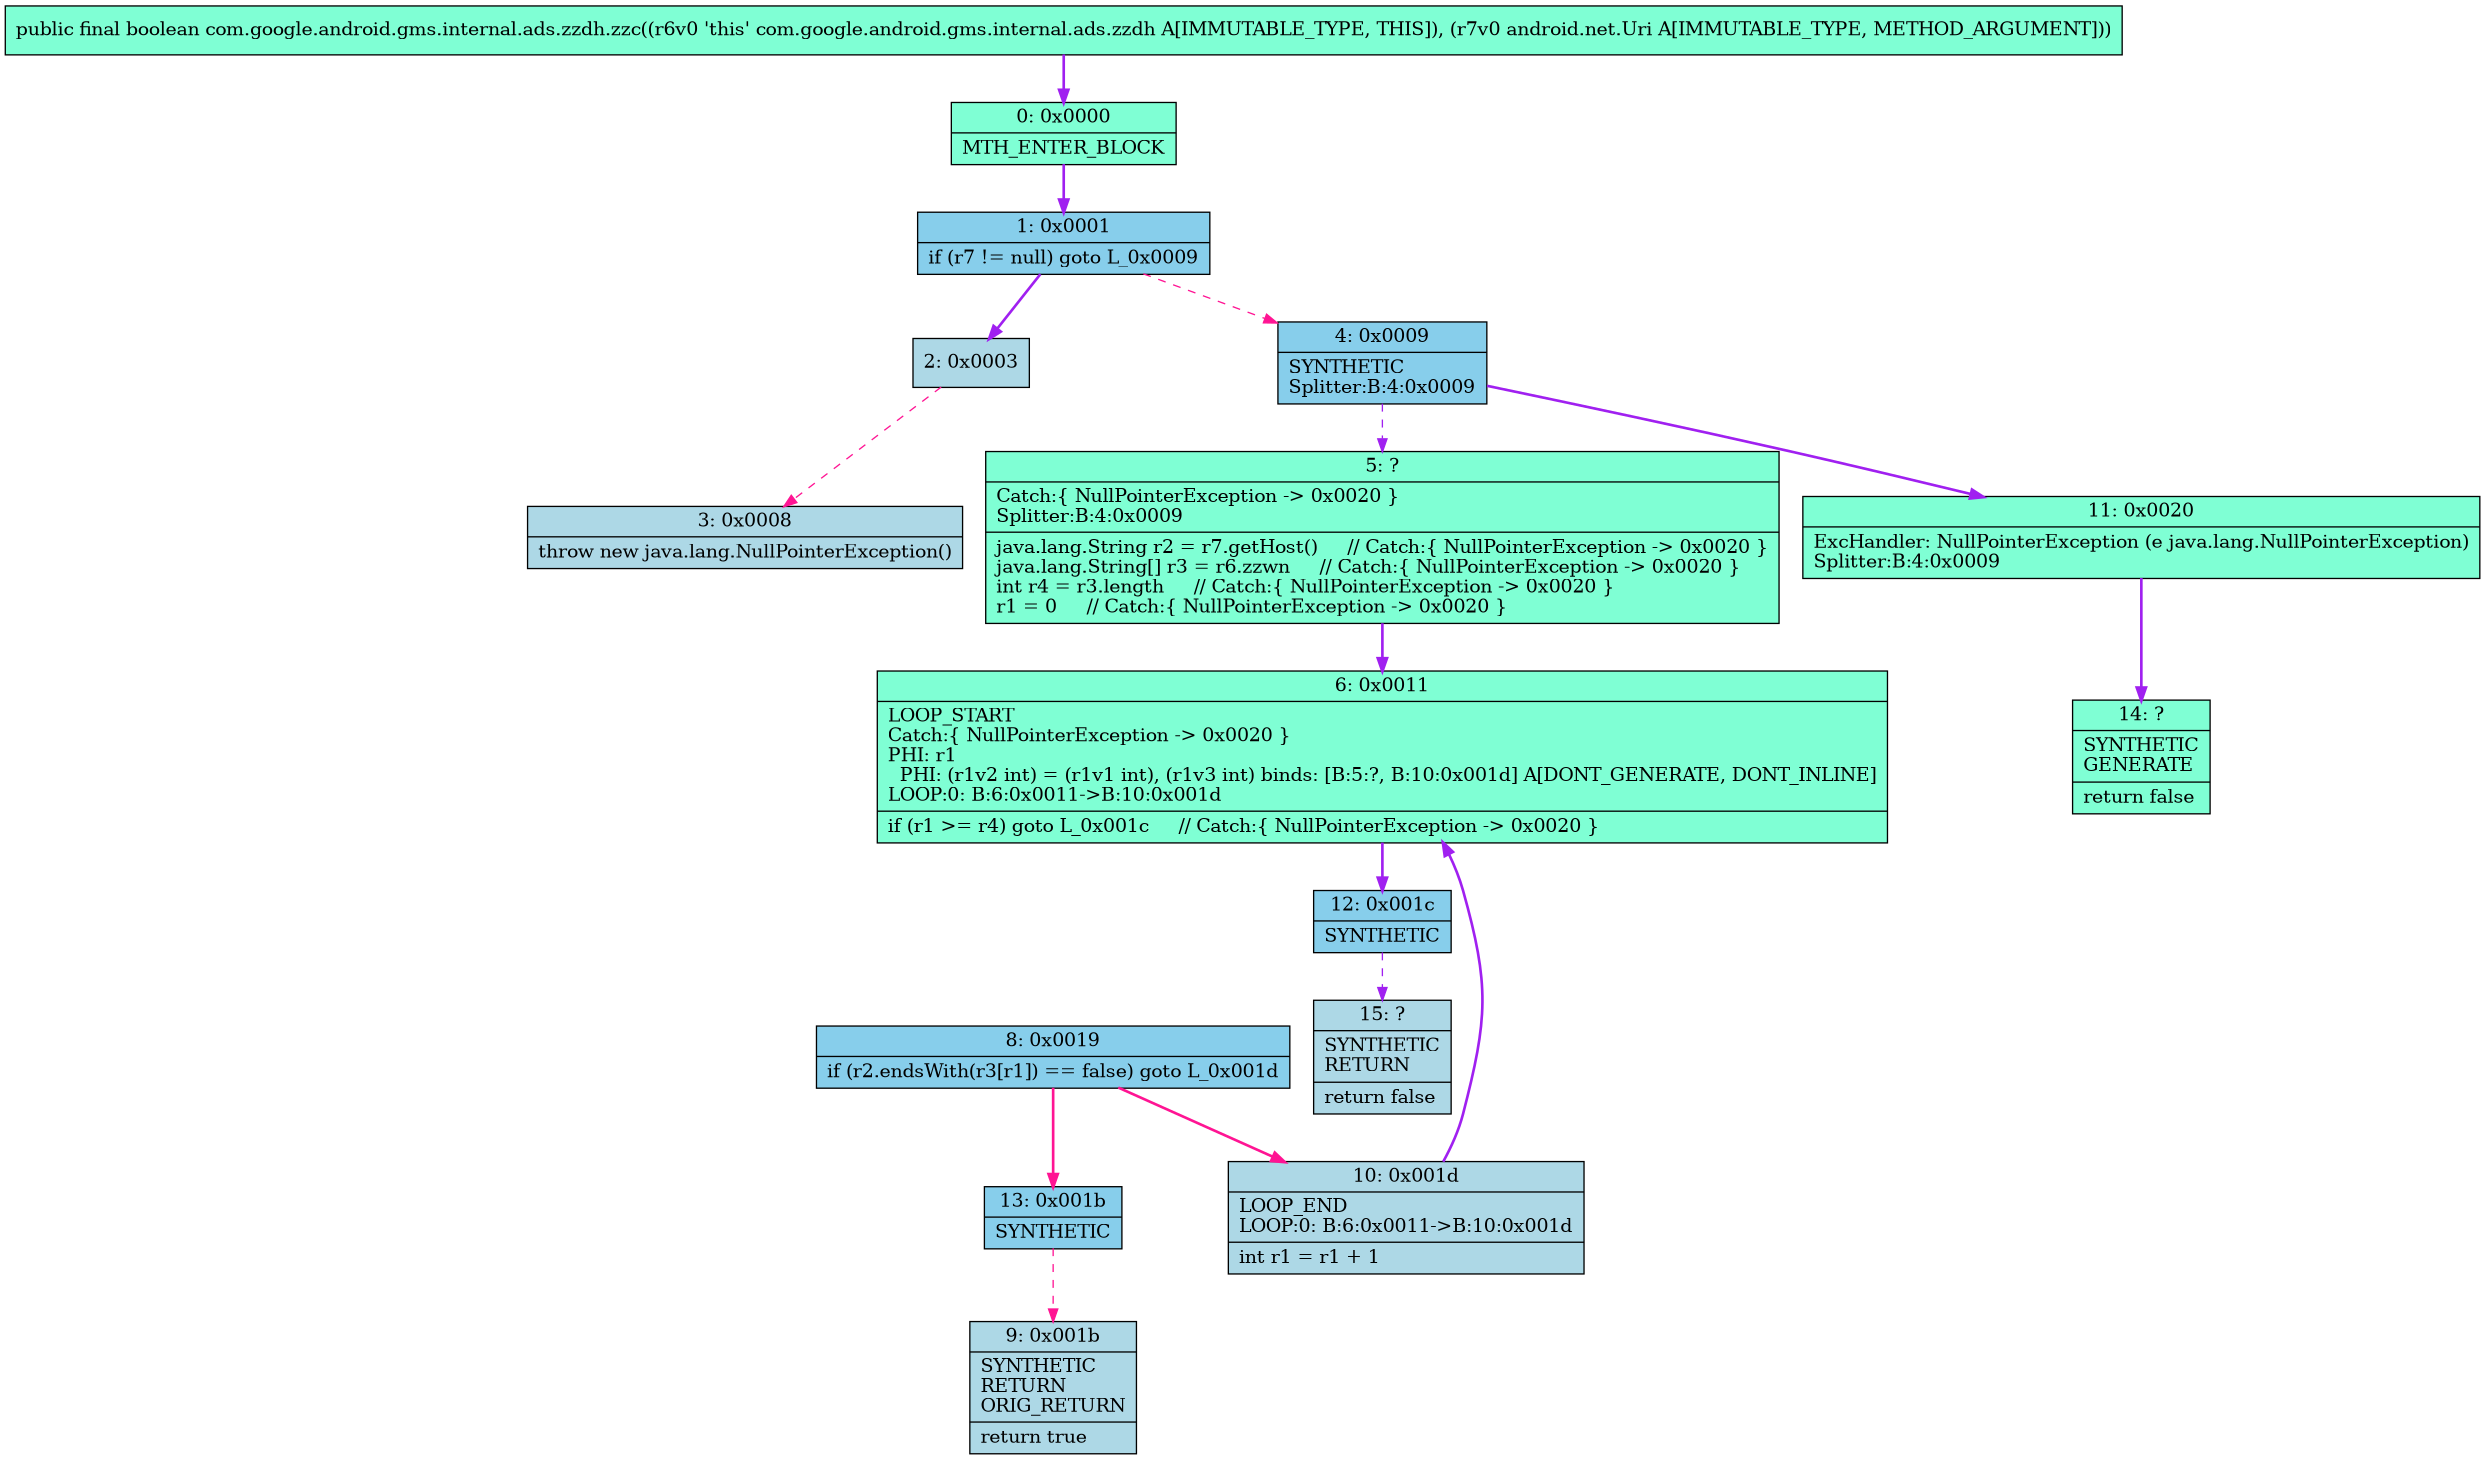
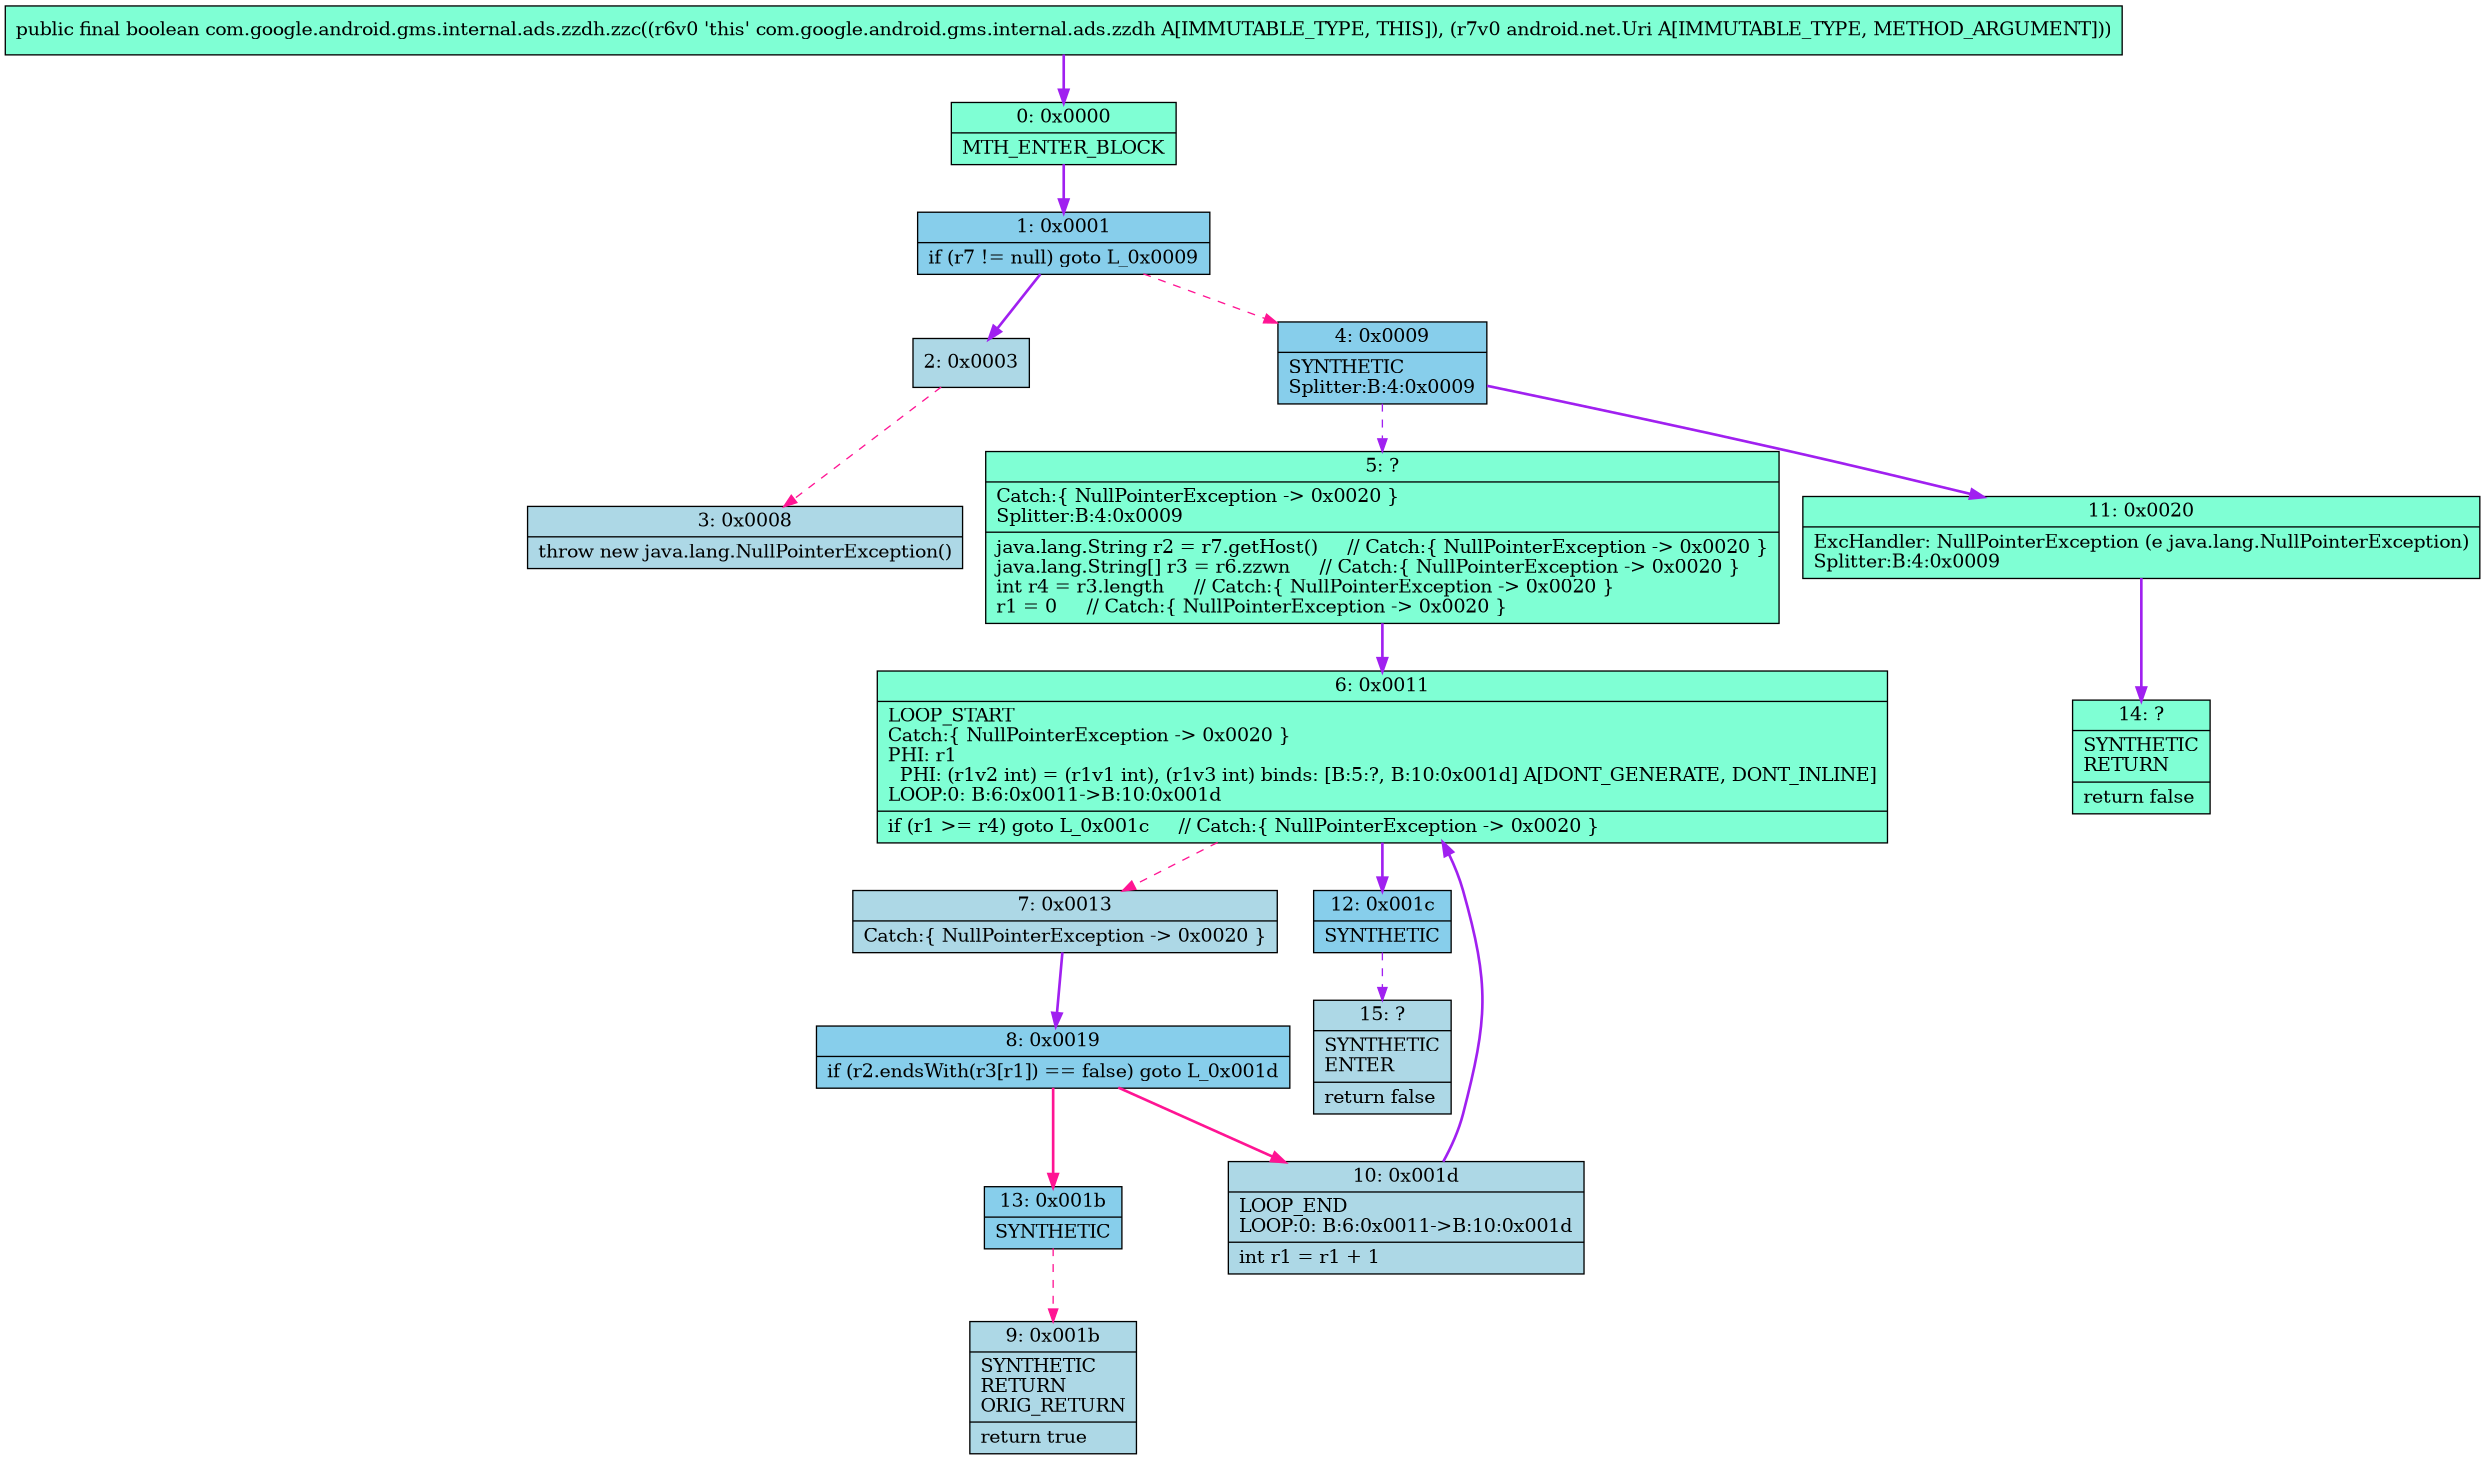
node "14: ?": text "GENERATE" -> "RETURN"
node "7: 0x0013": added
node "15: ?": text "RETURN" -> "ENTER"
